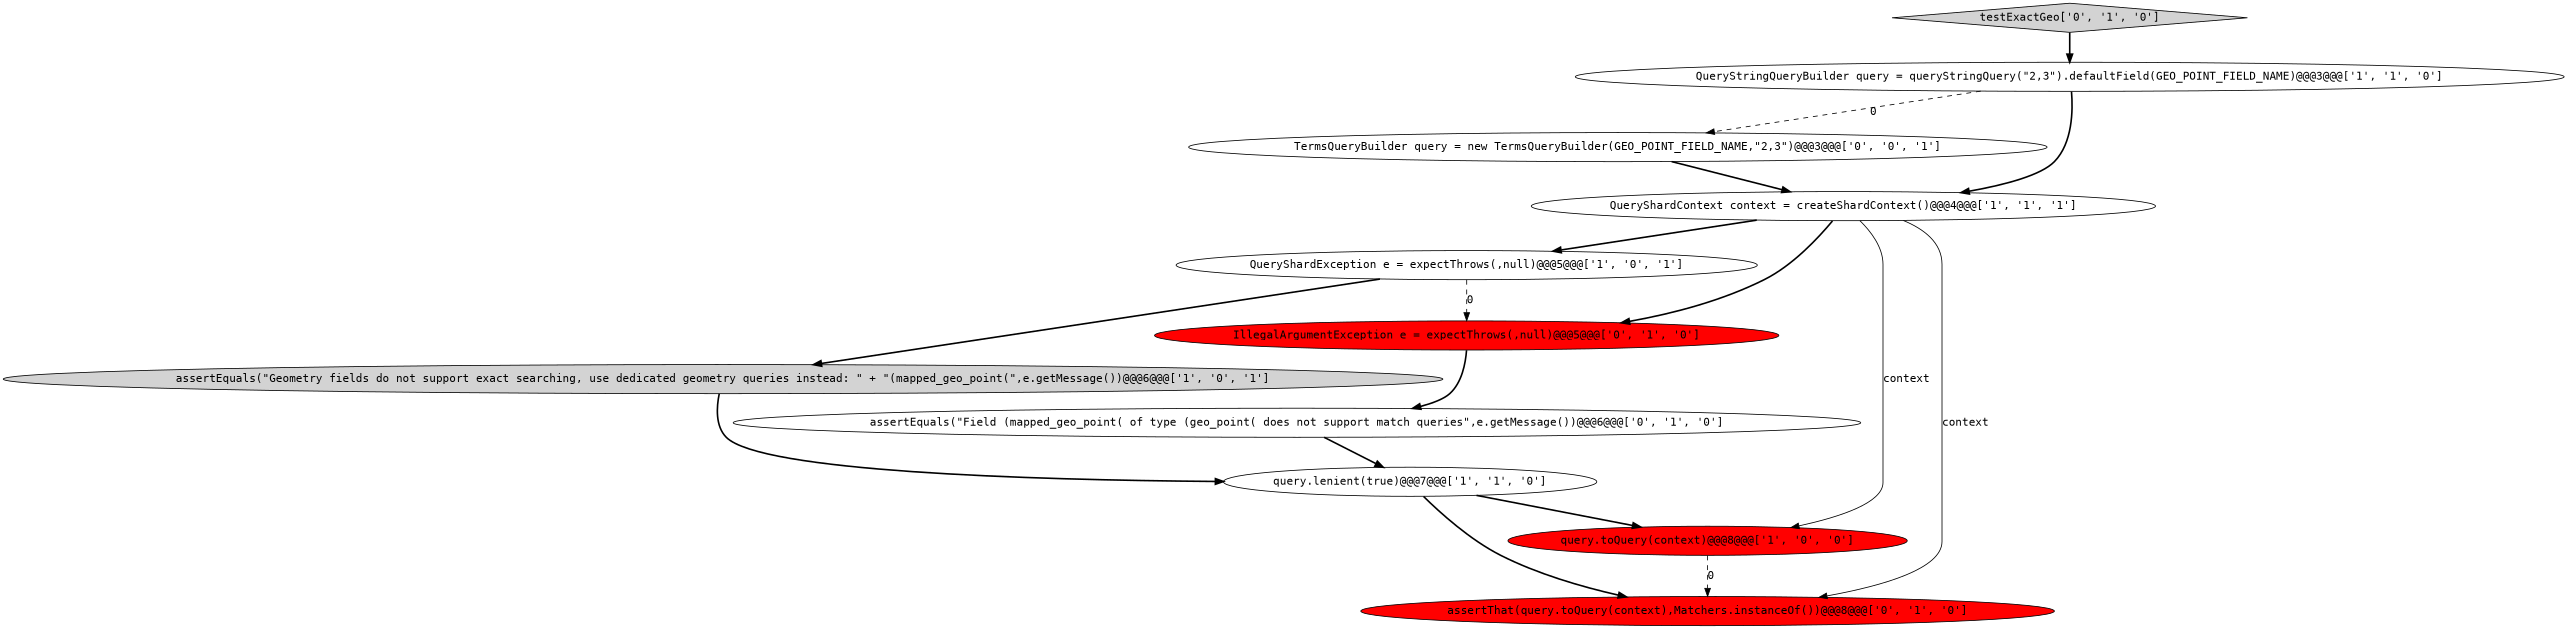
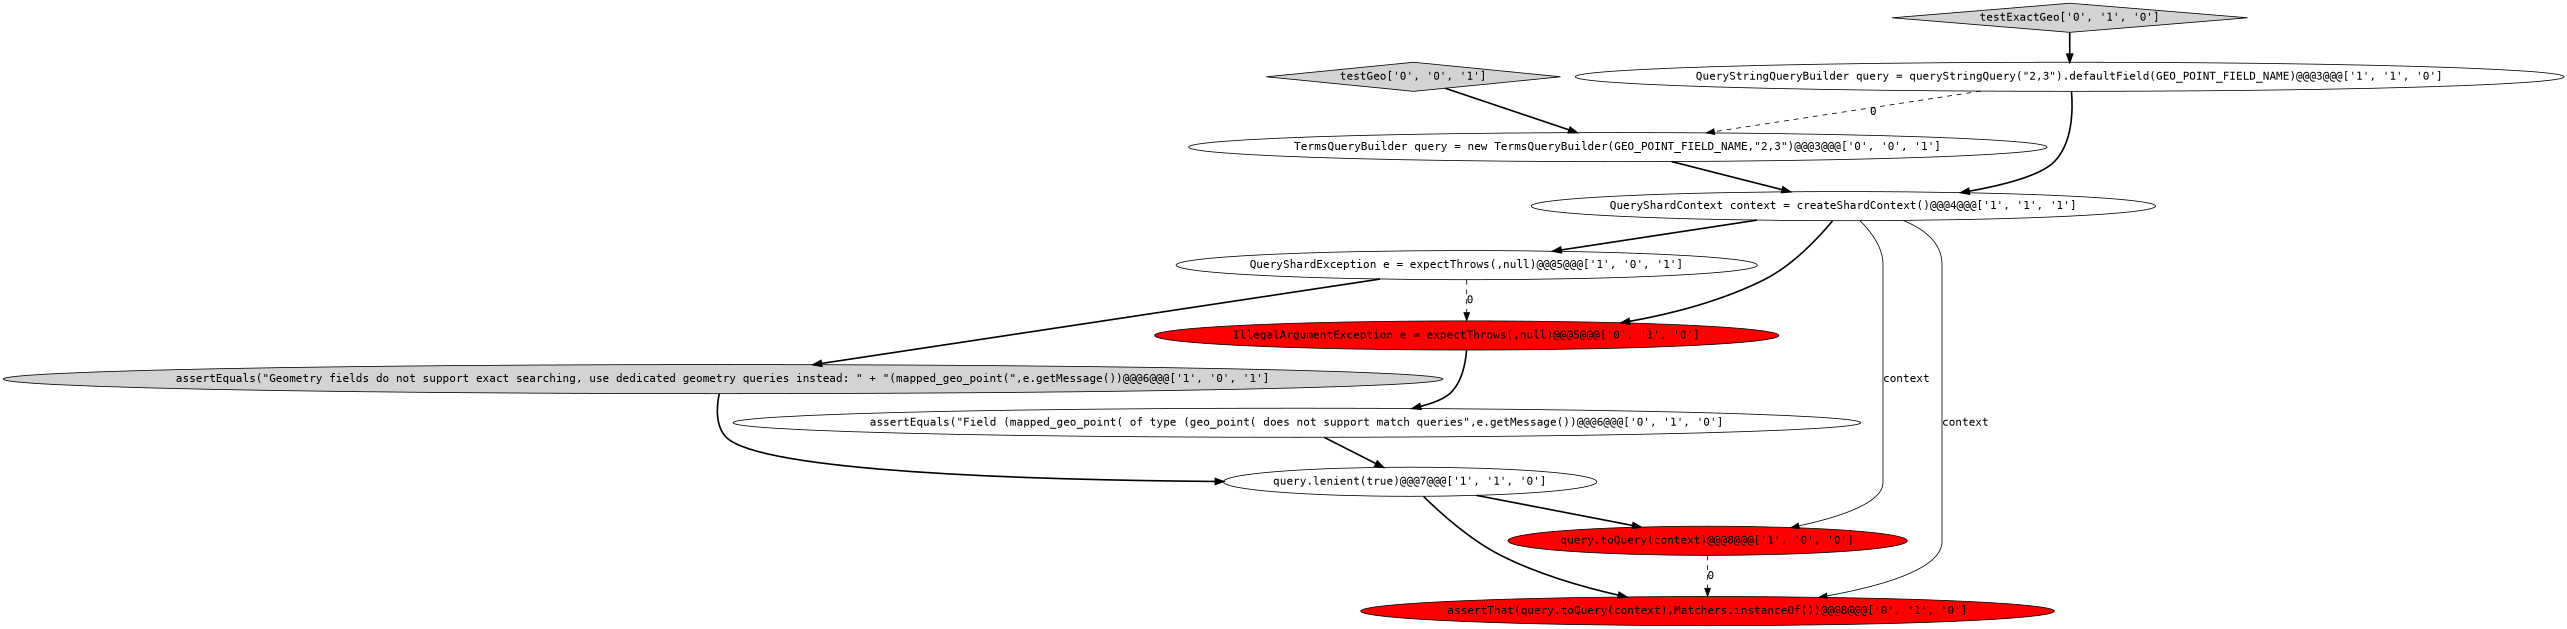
node "testGeo['0', '0', '1']": added
